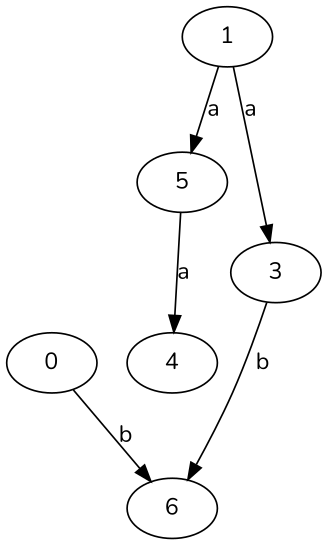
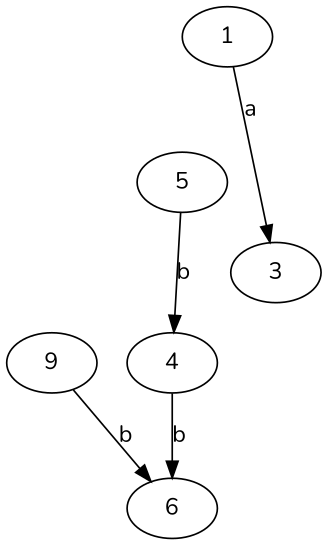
edge "1" -> "5": removed, label "a"
edge "5" -> "4": label "a" -> "b"
node "0": label "0" -> "9"
edge "3" -> "6": now "4" -> "6"
